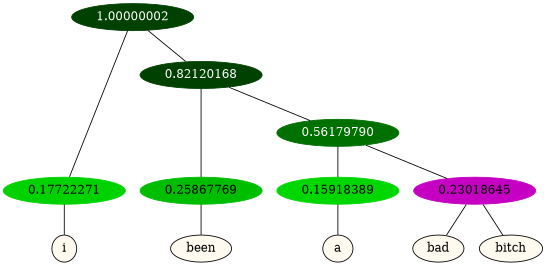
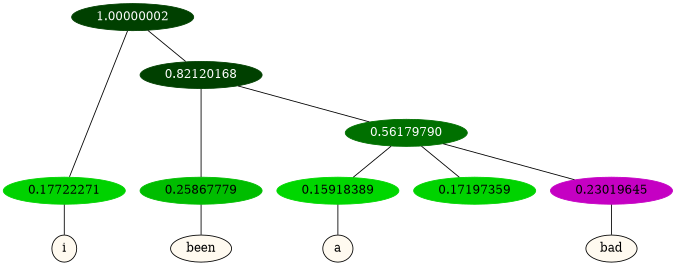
node "0.25867769": label "0.25867769" -> "0.25867779"
node "0.17197359": added
node "0.23018645": label "0.23018645" -> "0.23019645"
node "bitch": removed
